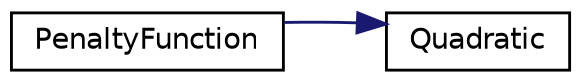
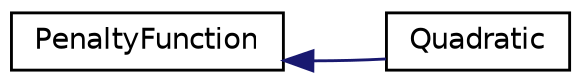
edge "PenaltyFunction" -> "Quadratic": reversed
